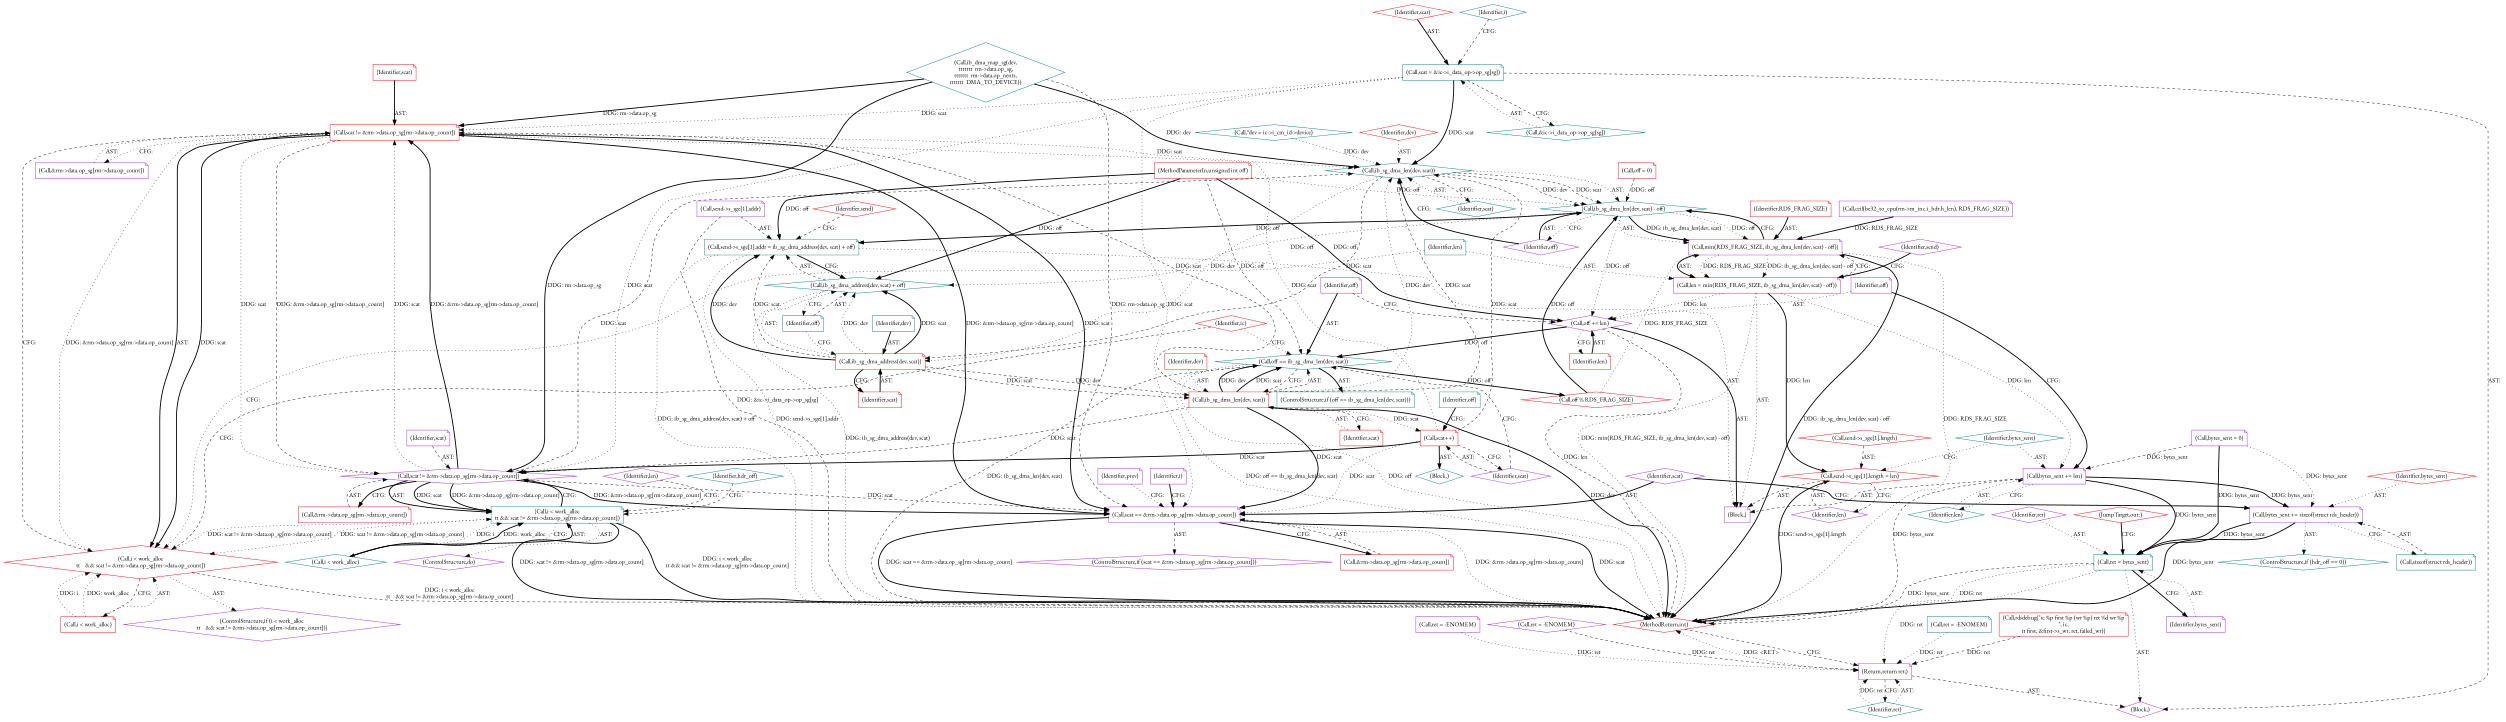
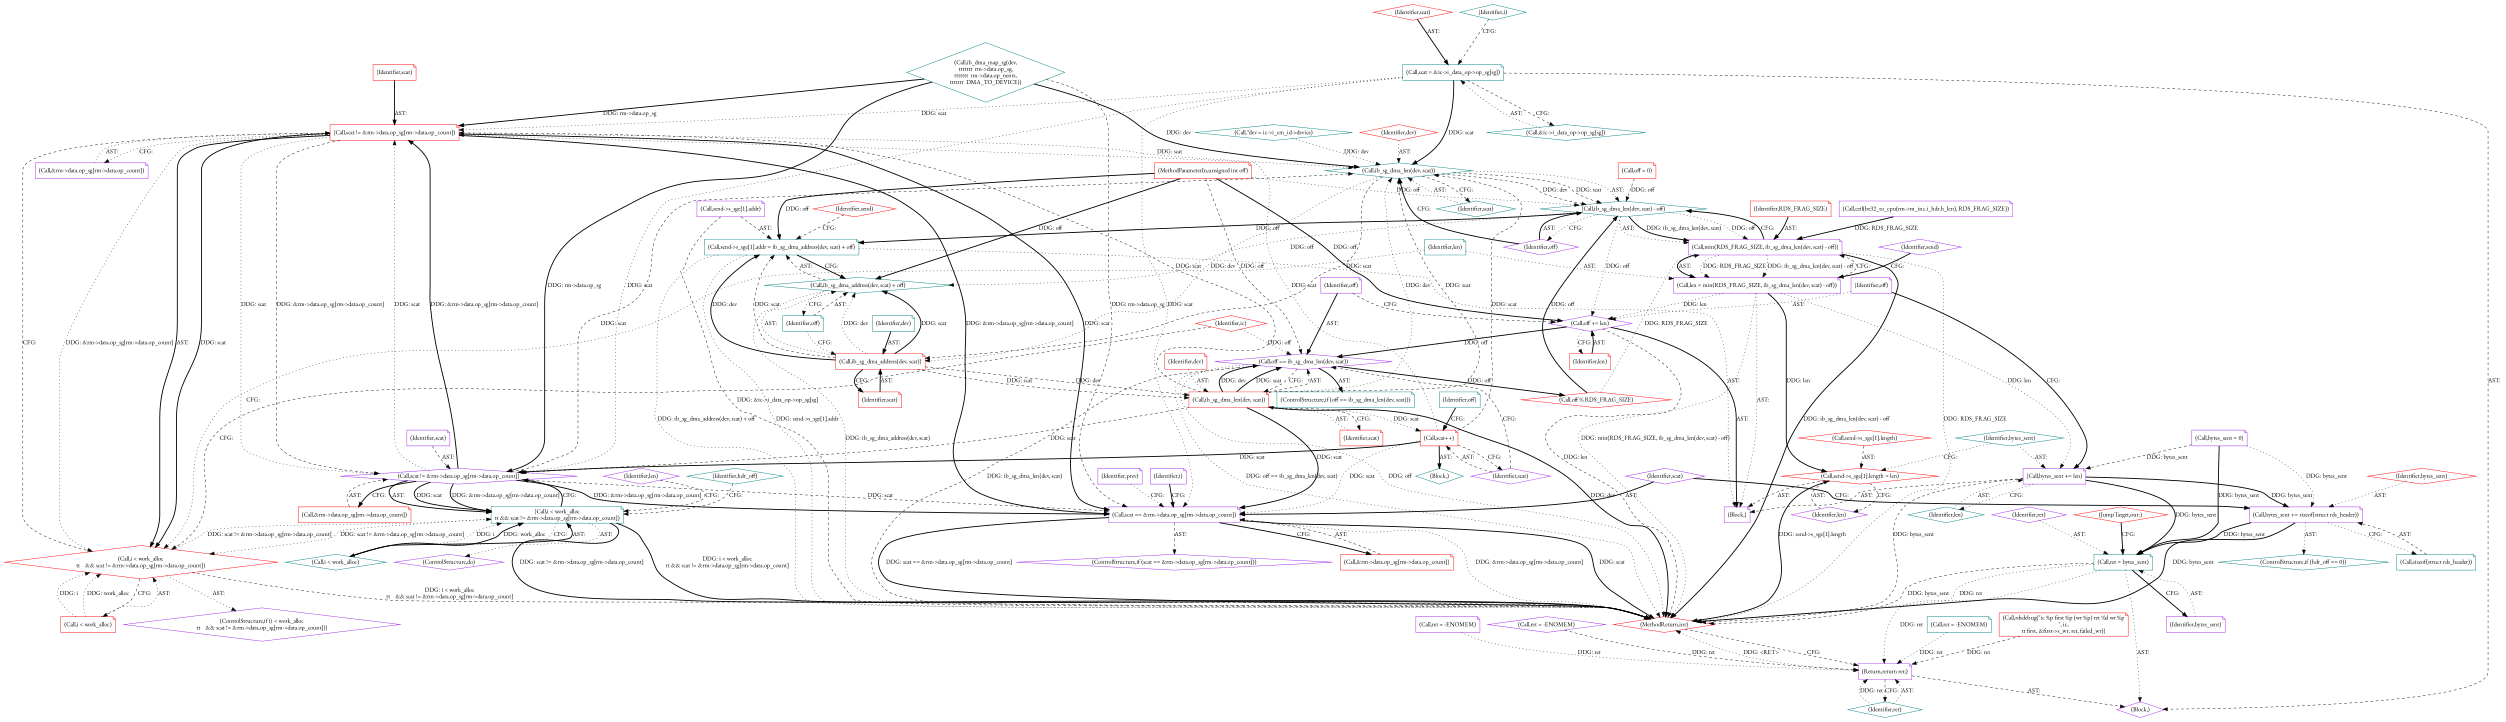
edge "(Identifier,ic)" -> "(Call,off == ib_sg_dma_len(dev, scat))": label "CFG: " -> "DDG: off"
node "(Call,off == ib_sg_dma_len(dev, scat))": color teal -> purple
